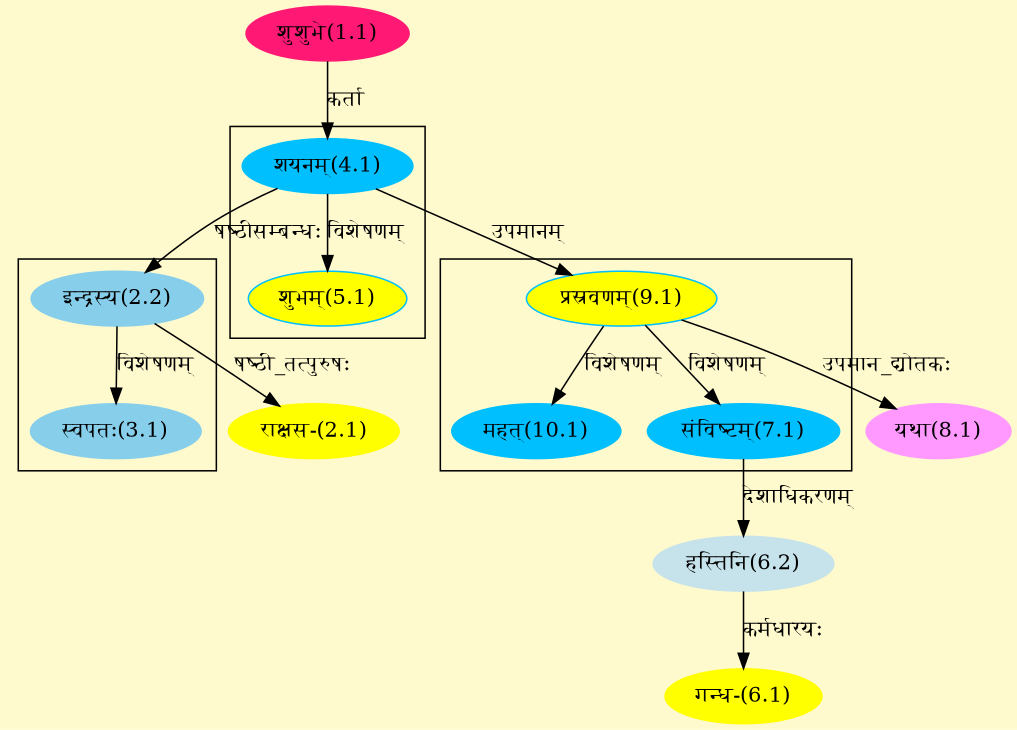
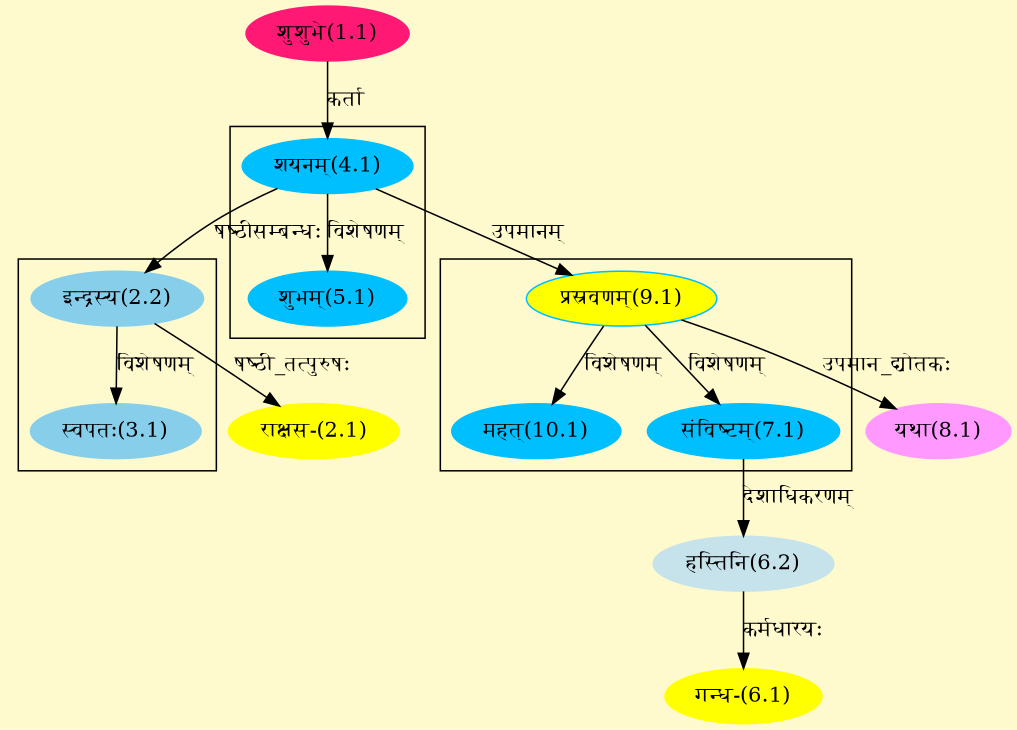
node "शुभम्(5.1)": fillcolor #ffff00 -> #00bfff
